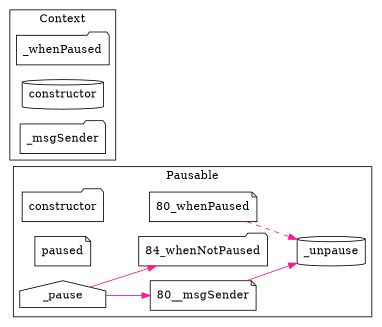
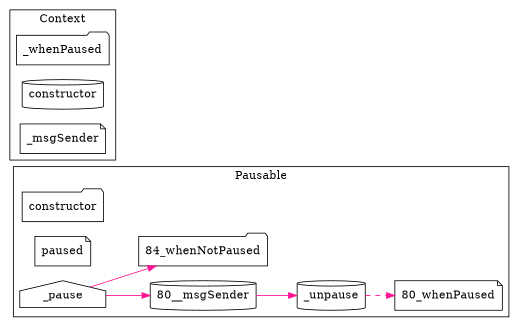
node "_msgSender": shape folder -> note
edge "80_whenPaused" -> "_unpause": reversed
node "80__msgSender": shape note -> cylinder
